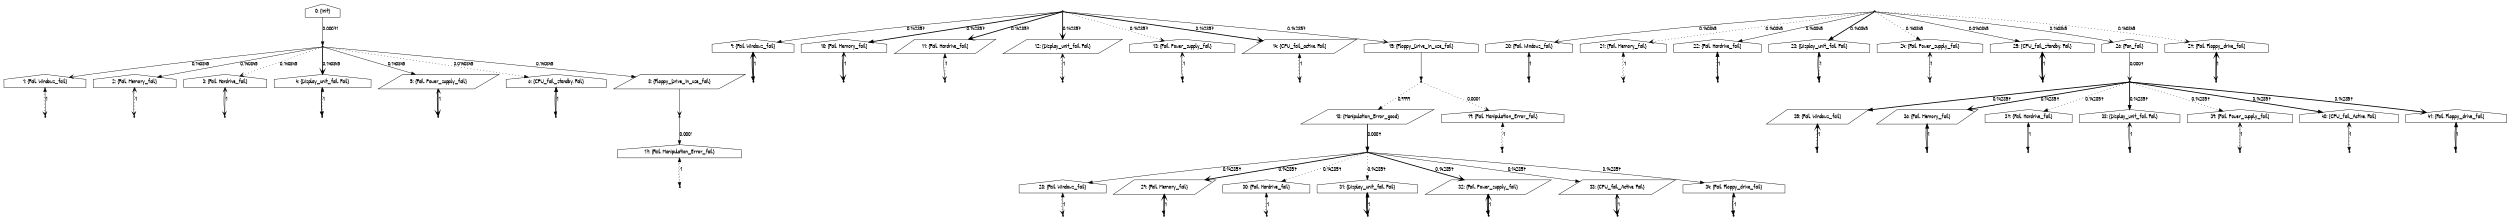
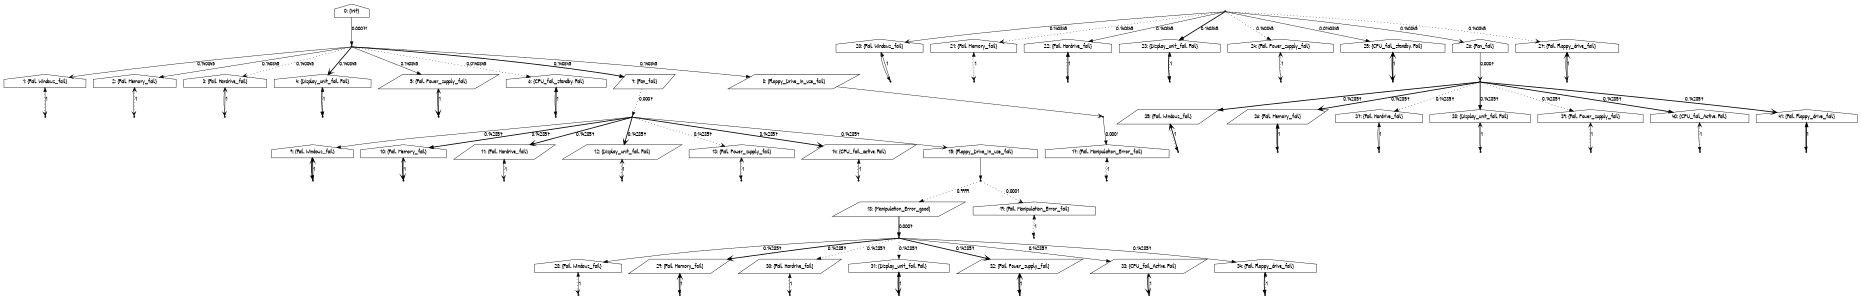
node "7: {Fan_fail}": added
node "30: {Fail, Hardrive_fail}": shape house -> parallelogram
